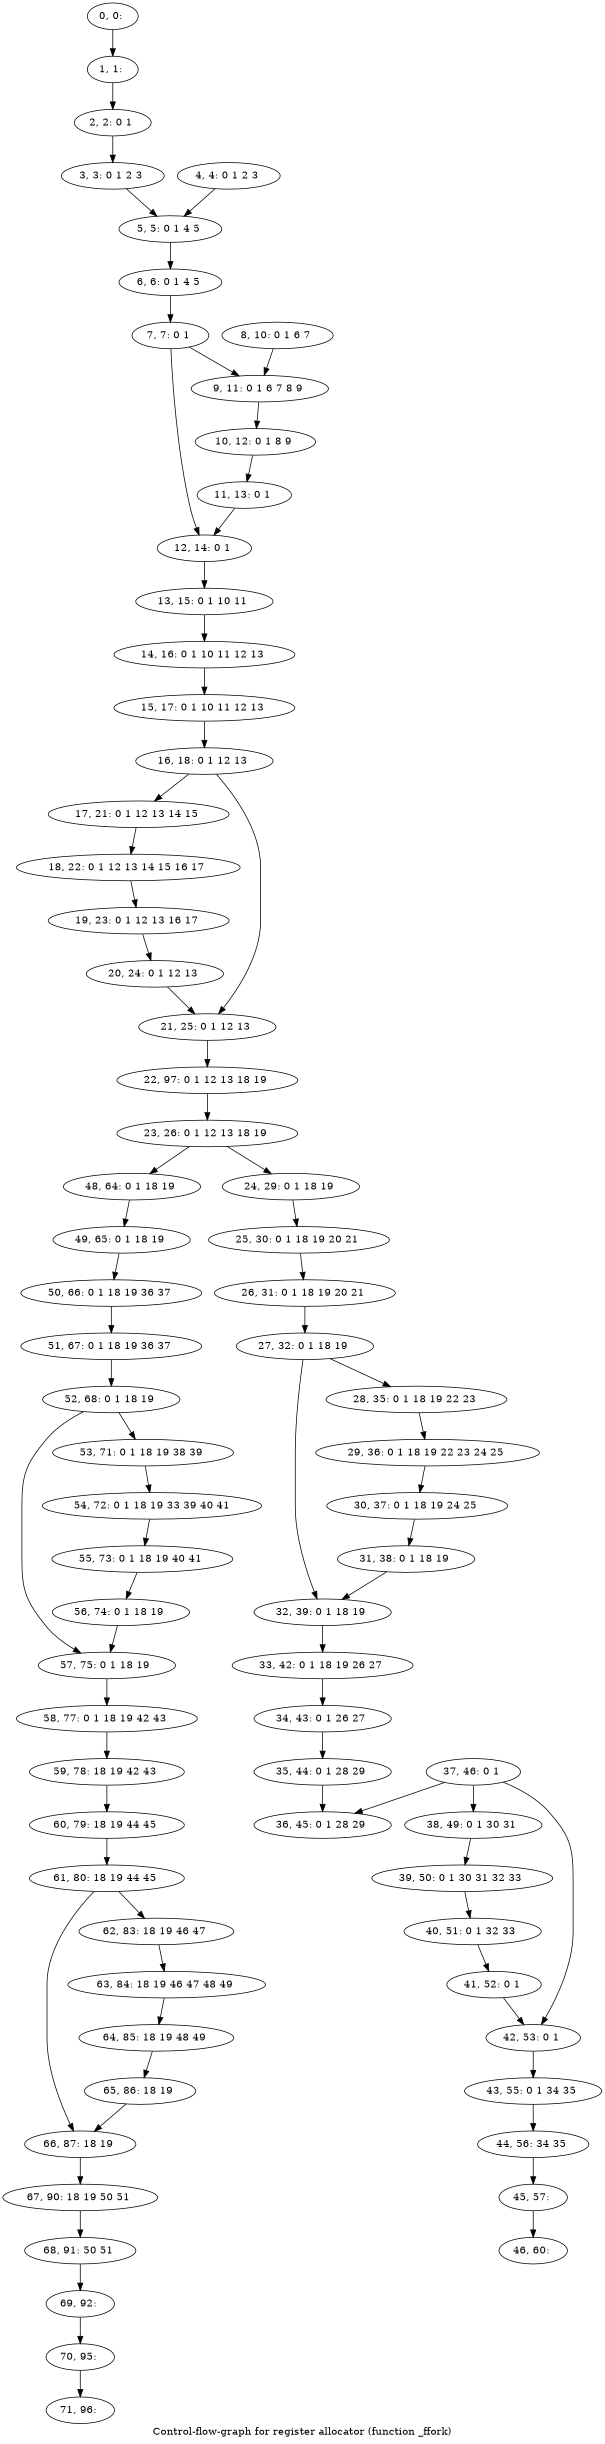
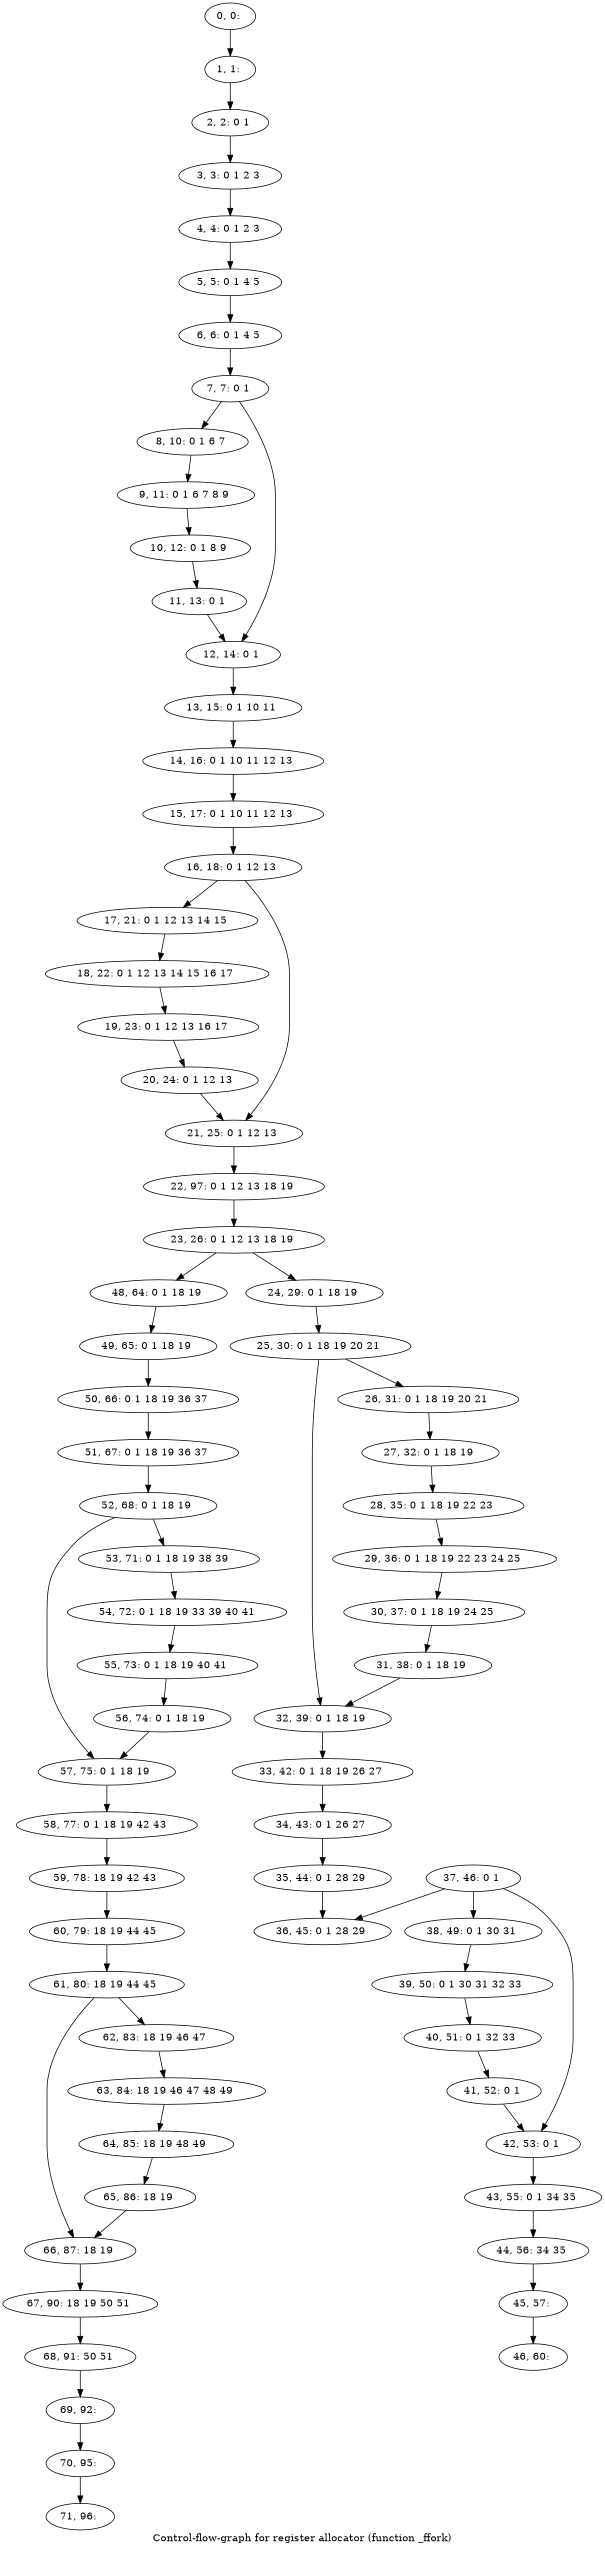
edge "3, 3: 0 1 2 3" -> "5, 5: 0 1 4 5": now "3, 3: 0 1 2 3" -> "4, 4: 0 1 2 3"
edge "7, 7: 0 1" -> "9, 11: 0 1 6 7 8 9": now "7, 7: 0 1" -> "8, 10: 0 1 6 7"
edge "27, 32: 0 1 18 19" -> "32, 39: 0 1 18 19": now "25, 30: 0 1 18 19 20 21" -> "32, 39: 0 1 18 19"
